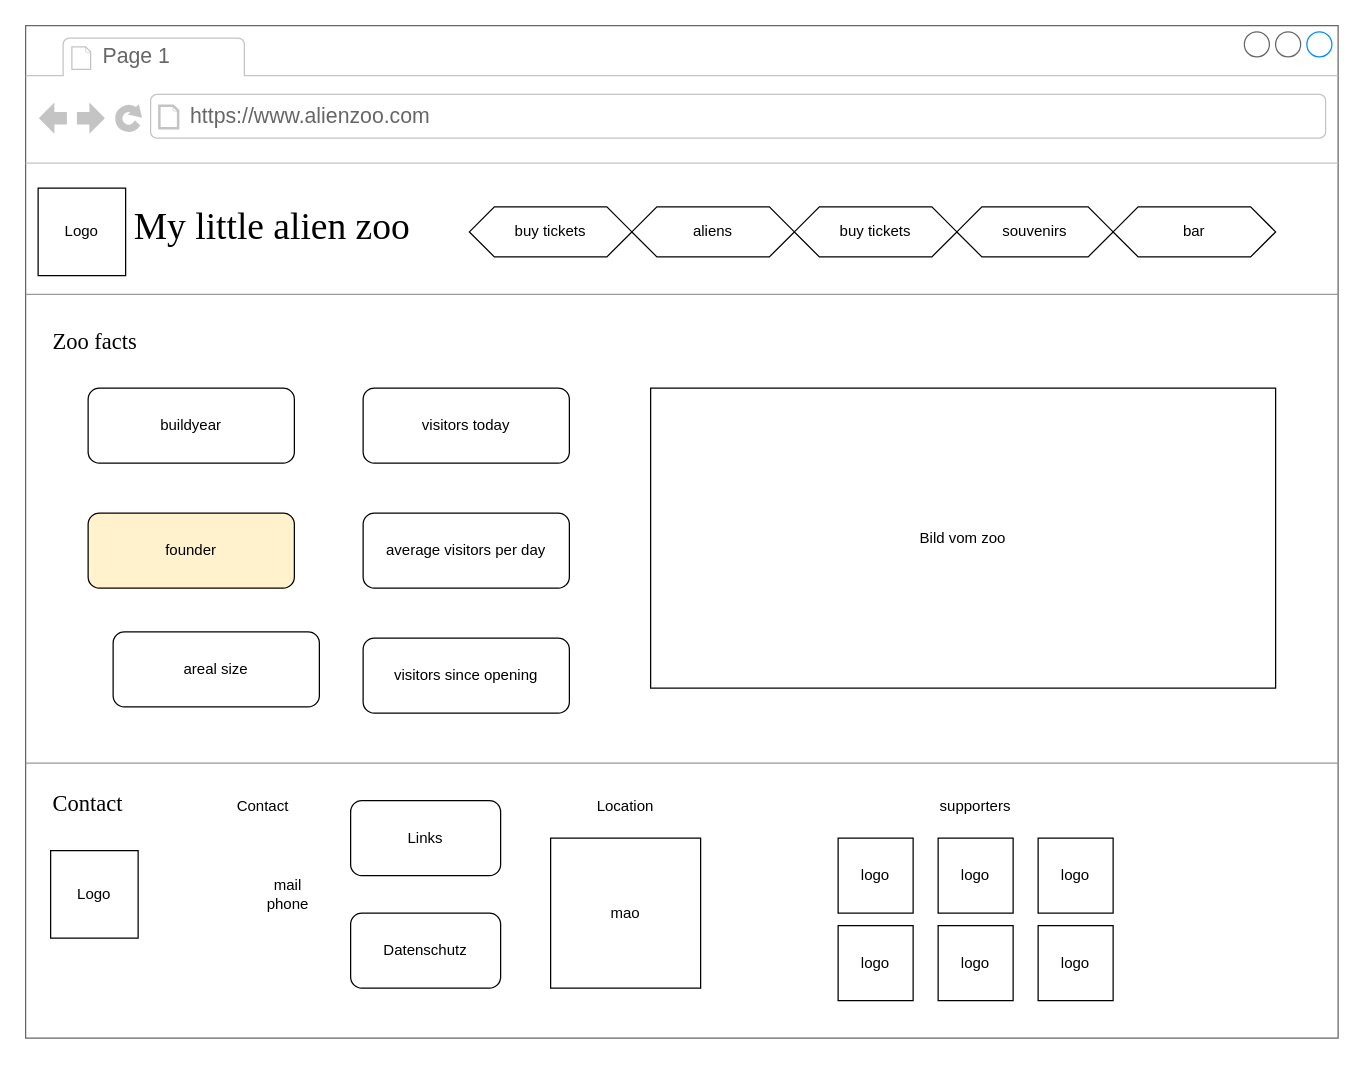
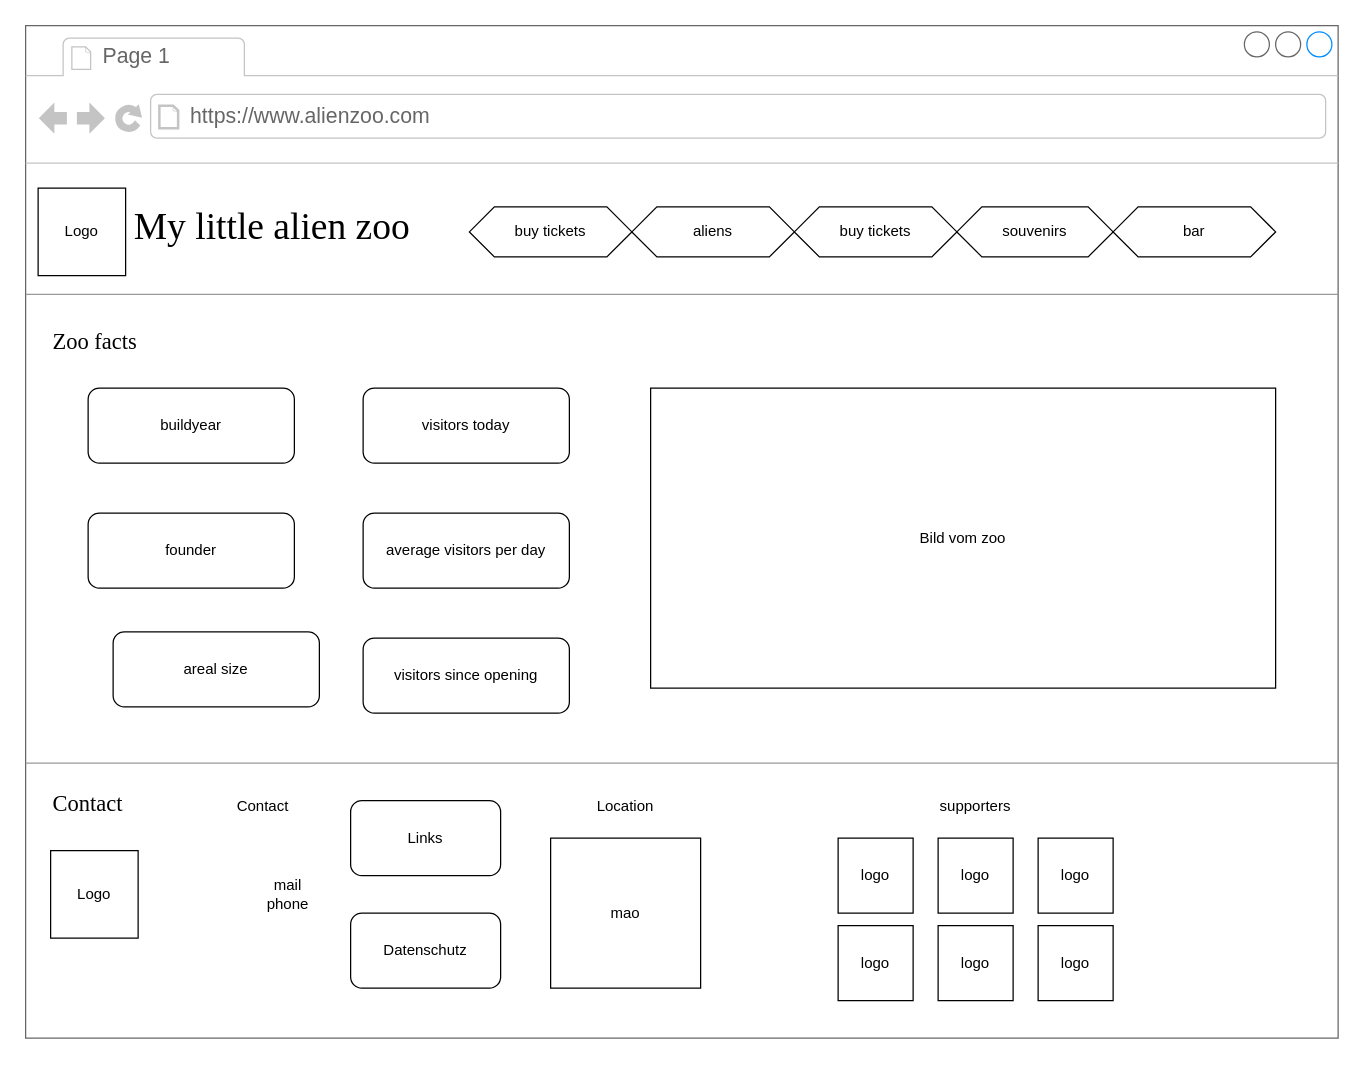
node "founder": fillcolor #fff2cc -> #ffffff
